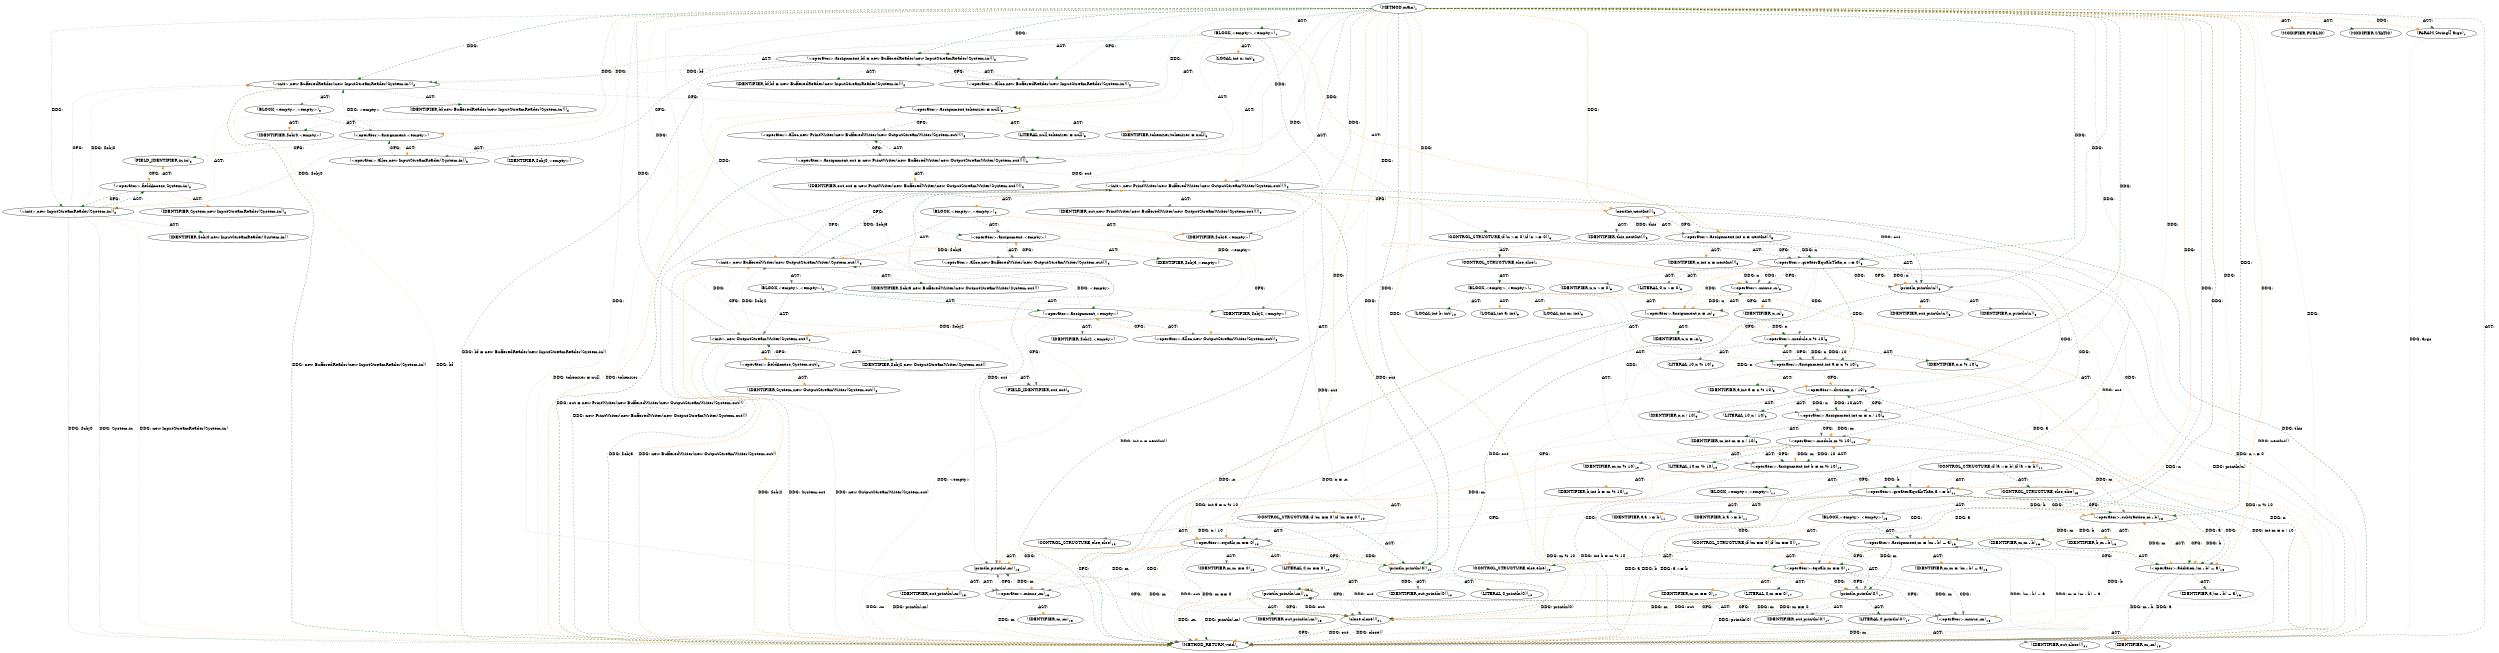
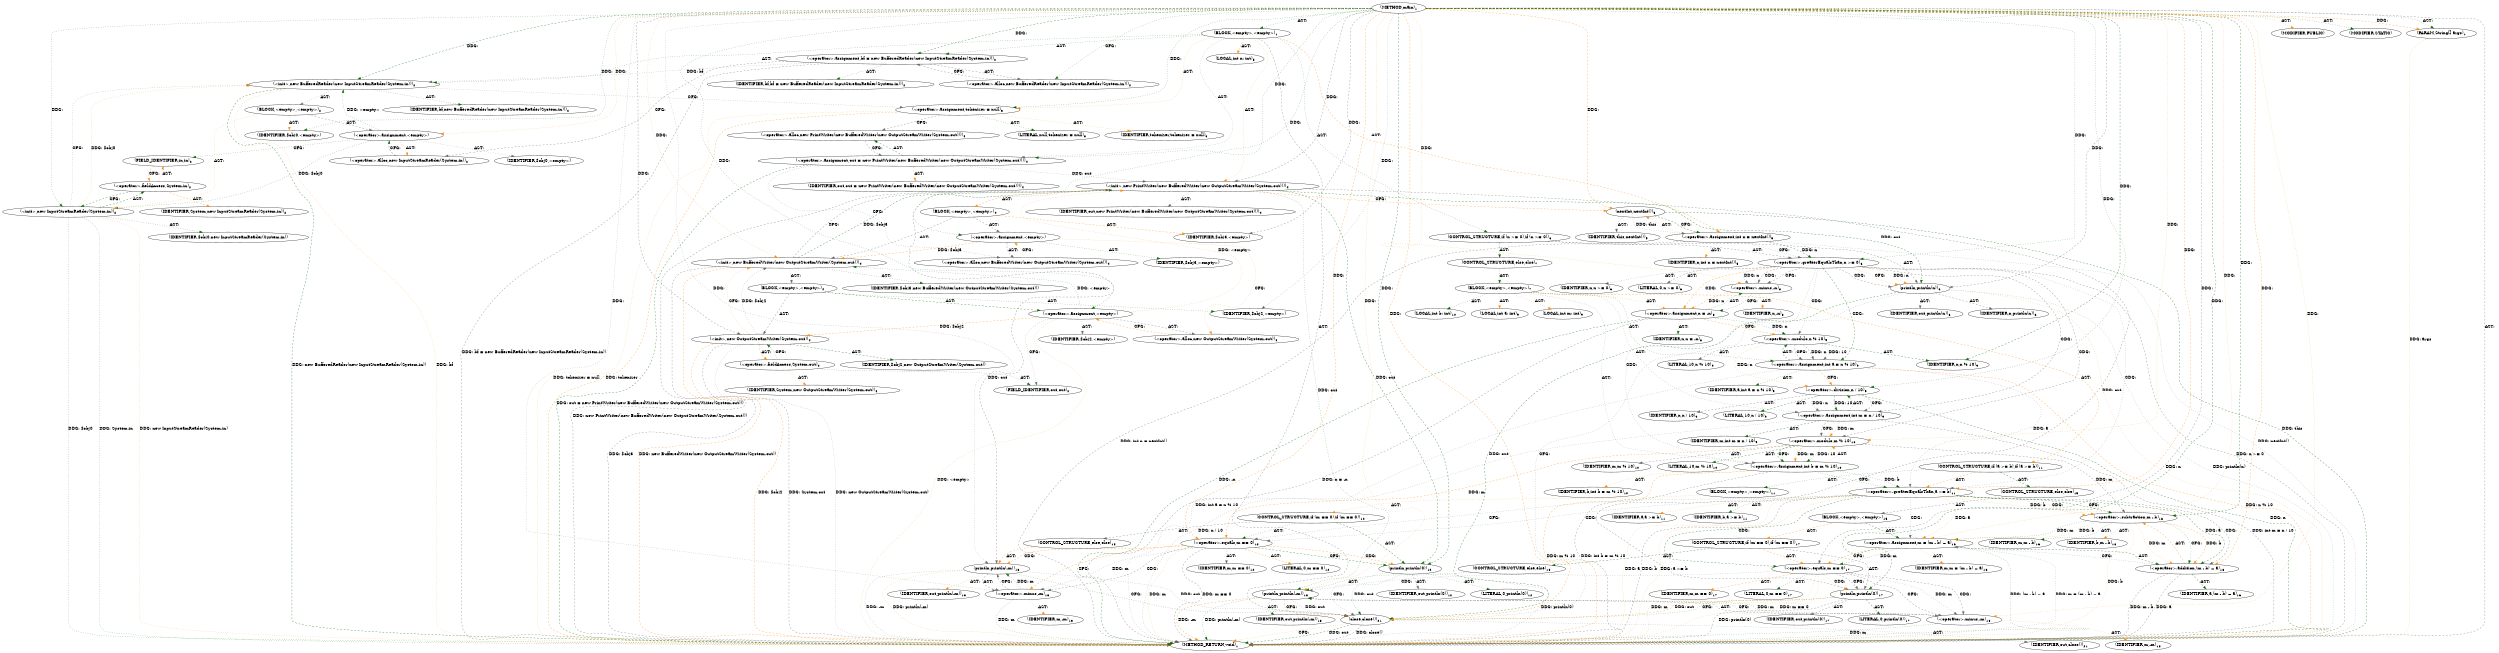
edge "(METHOD,main)" -> "(<operator>.greaterEqualsThan,n >= 0)": style dashed -> dotted
edge "(METHOD,main)" -> "(<operator>.minus,-n)": style dashed -> dotted
edge "(println,println(n))" -> "(IDENTIFIER,out,println(n))": color darkorange -> gray40
edge "(<operator>.fieldAccess,System.out)" -> "(<init>,new OutputStreamWriter(System.out))": style dashed -> dotted
